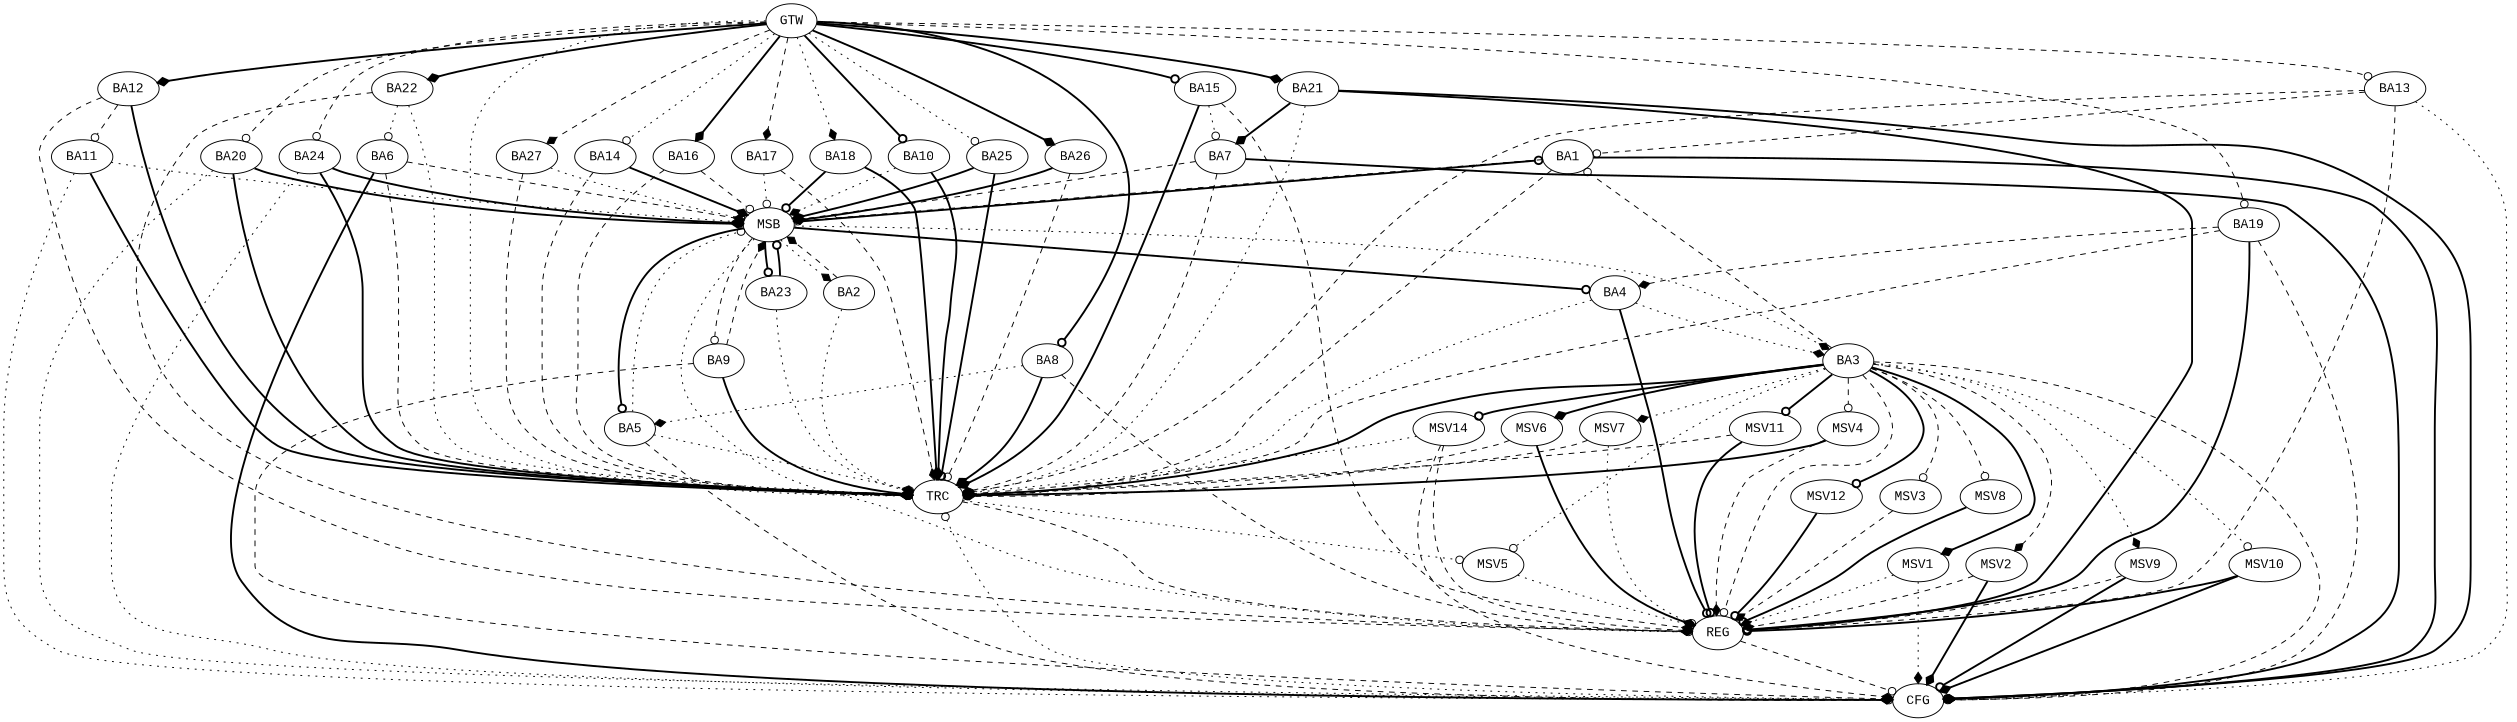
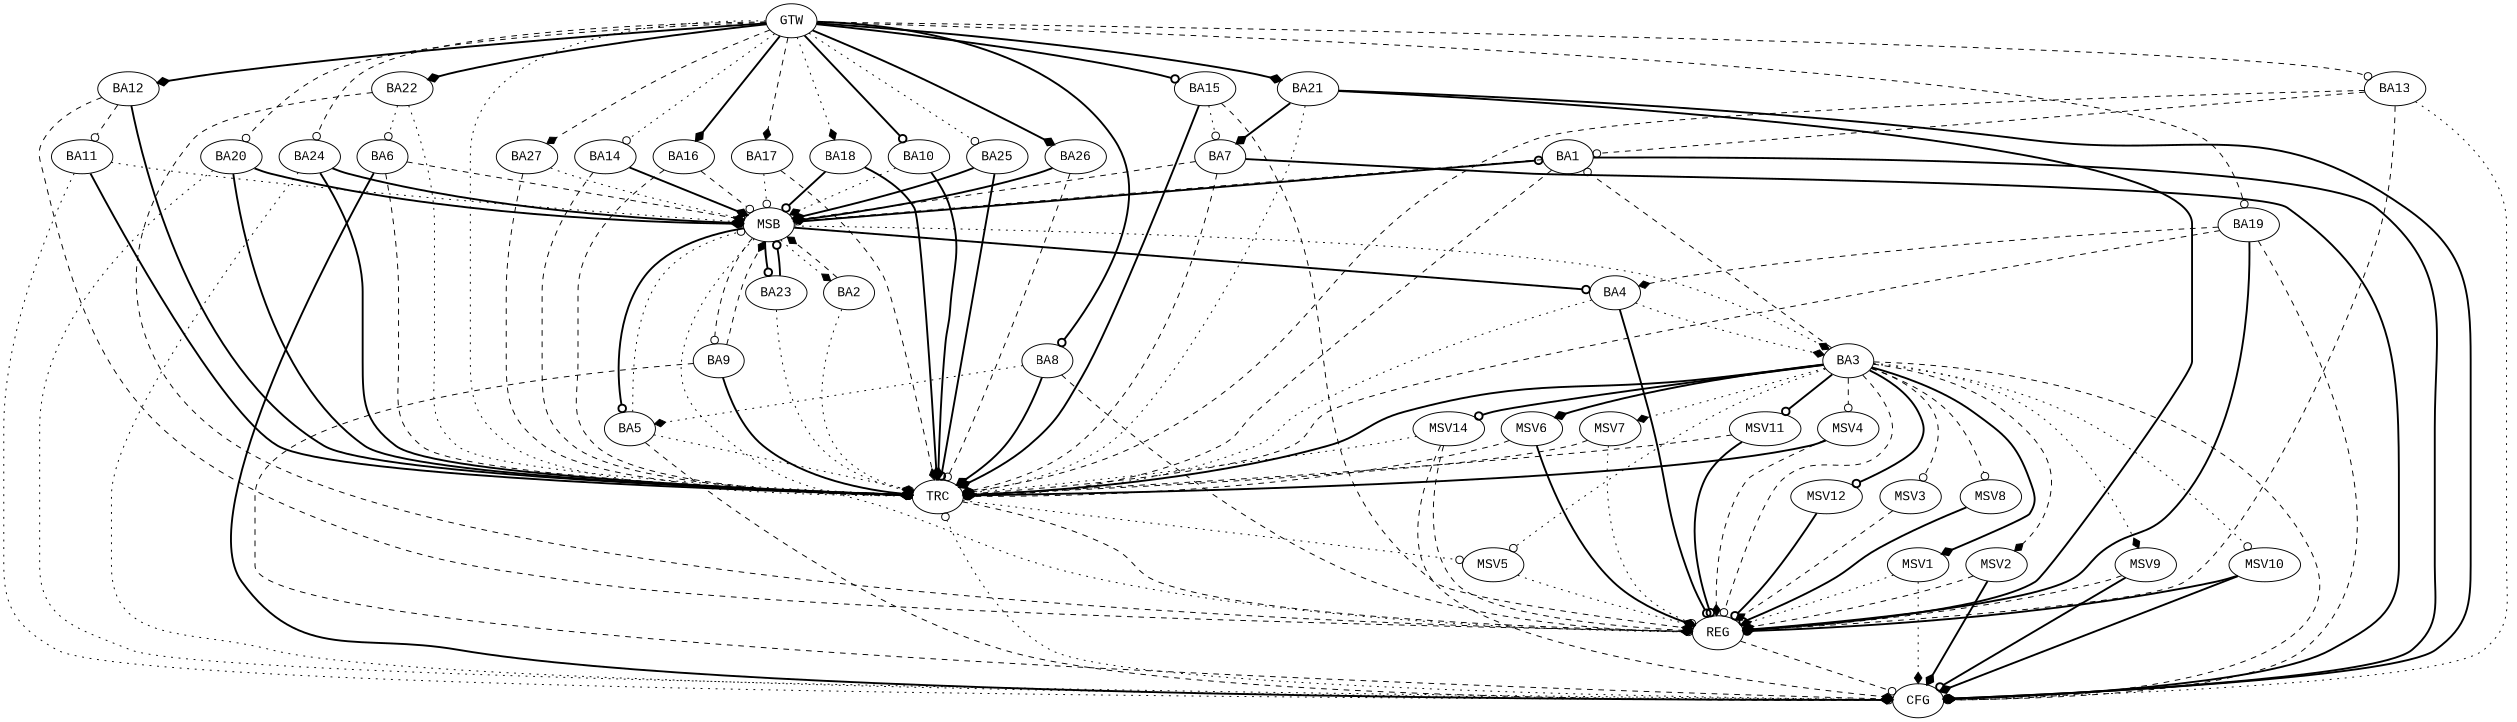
edge "BA21" -> "REG": arrowhead odot -> diamond
